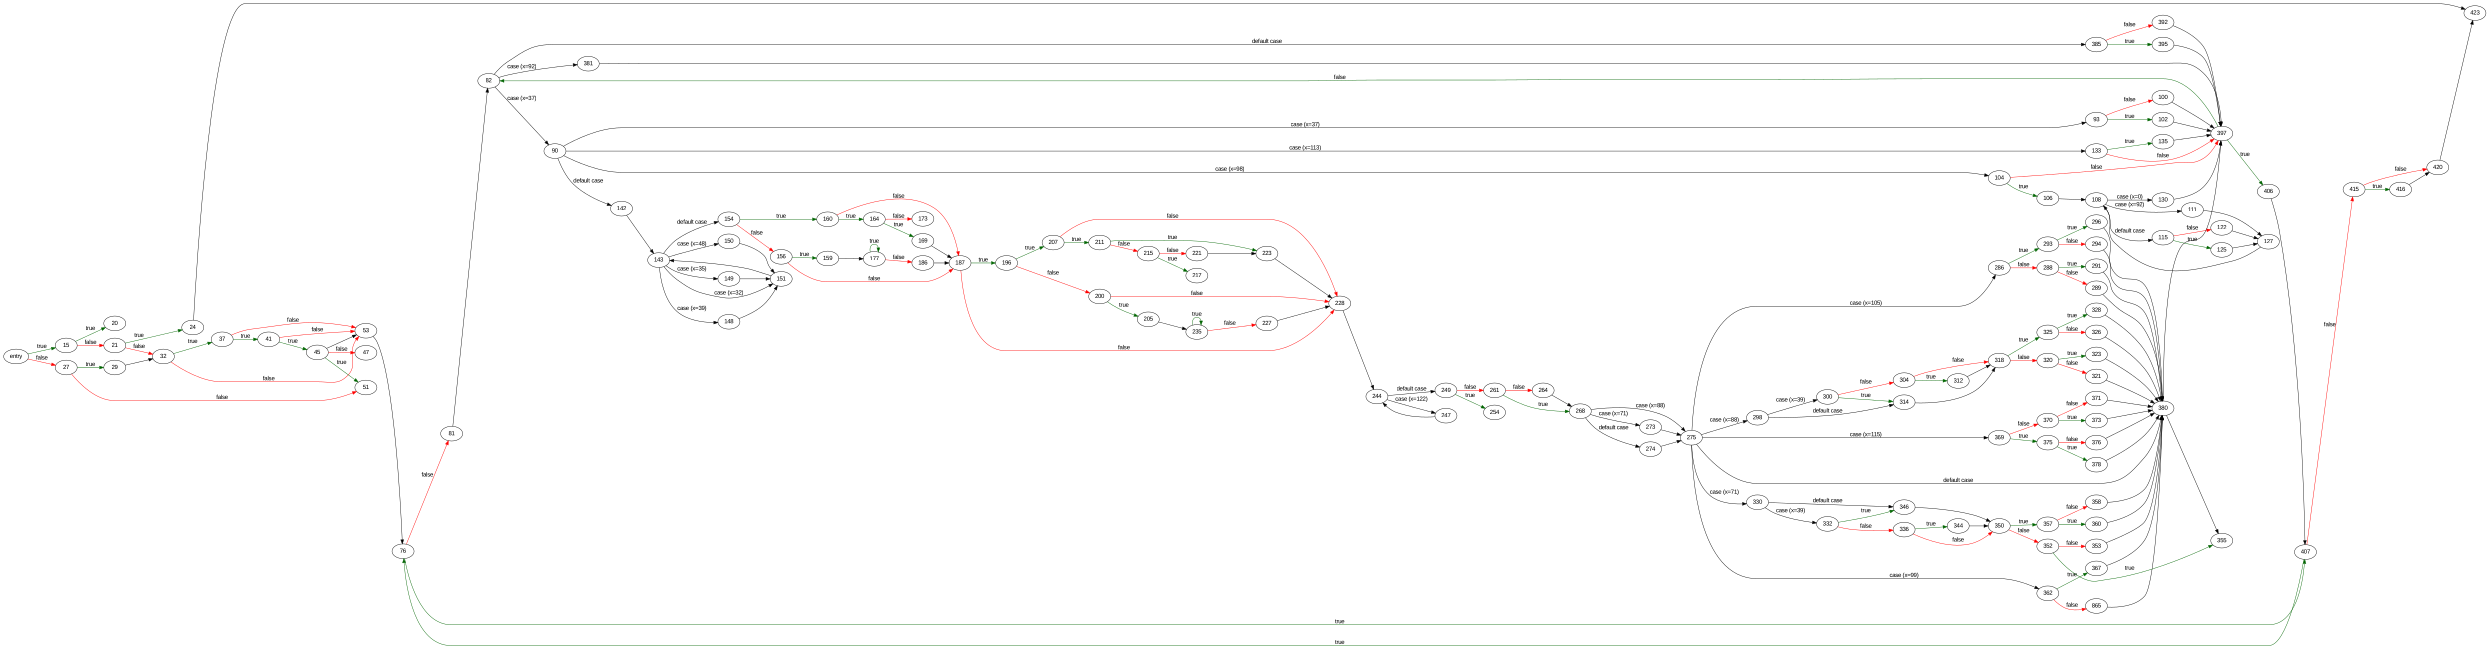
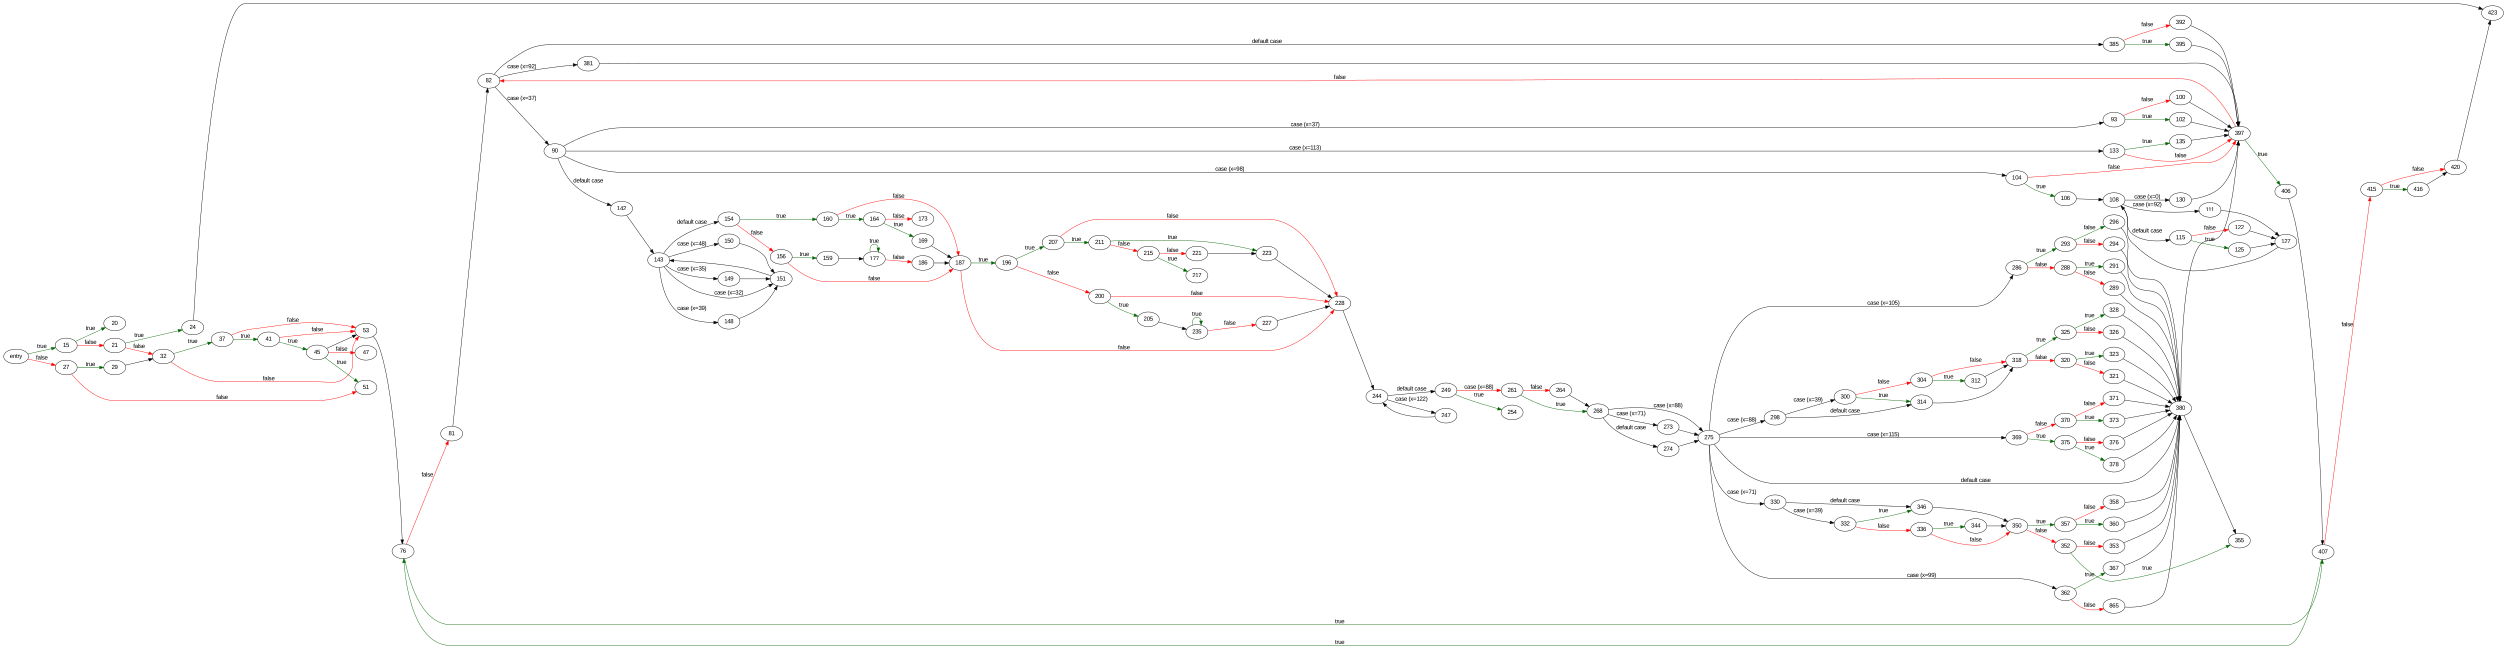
edge "397" -> "82": color darkgreen -> red
edge "293" -> "296": label "true" -> "false"
edge "249" -> "261": label "false" -> "case (x=88)"
